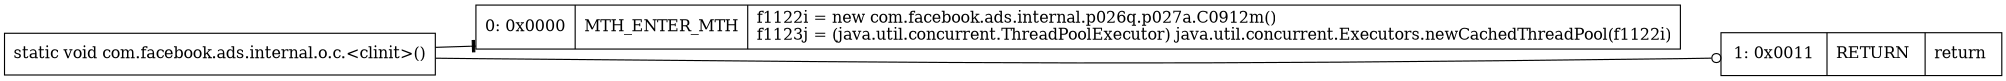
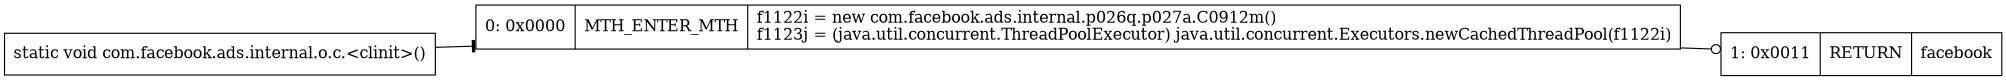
node "1: 0x0011": text "return" -> "facebook"
edge "static void com.facebook.ads.internal.o.c.<clinit>()" -> "1: 0x0011": now "0: 0x0000" -> "1: 0x0011"
